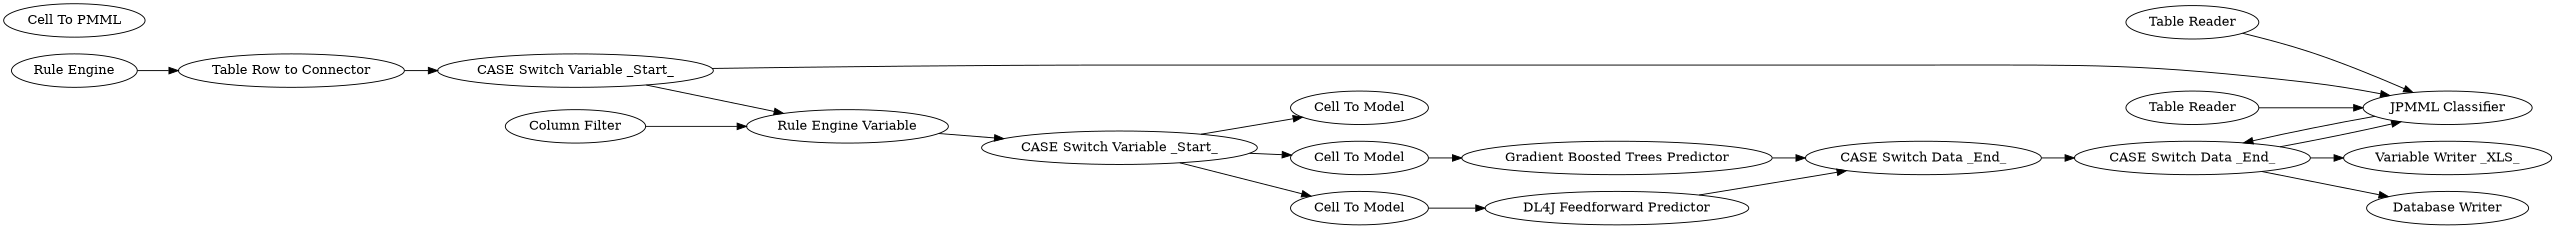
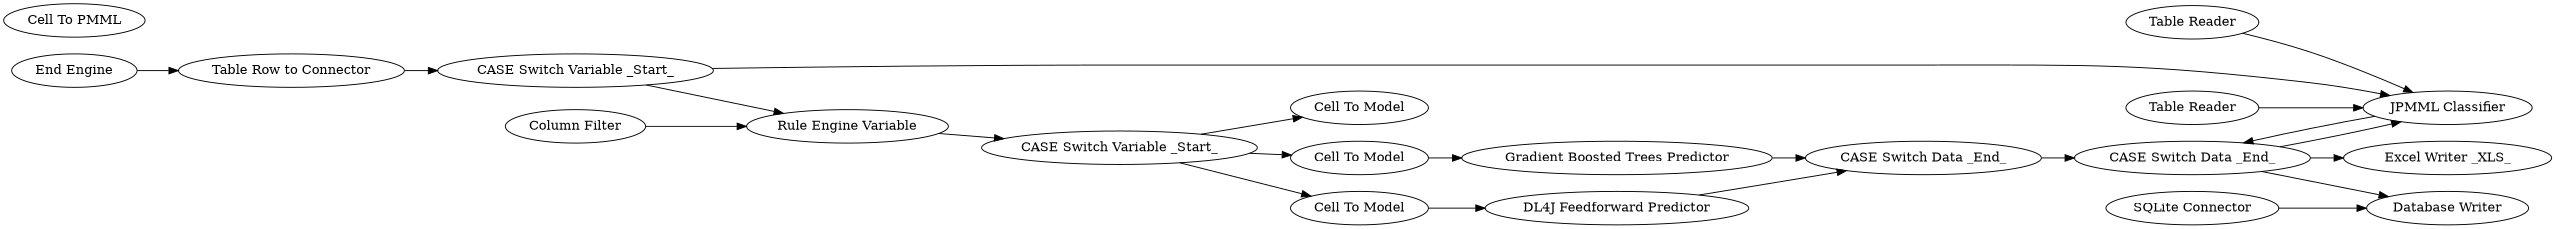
node "Rule Engine": label "Rule Engine" -> "End Engine"
node "Variable Writer _XLS_": label "Variable Writer _XLS_" -> "Excel Writer _XLS_"
node "SQLite Connector": added
